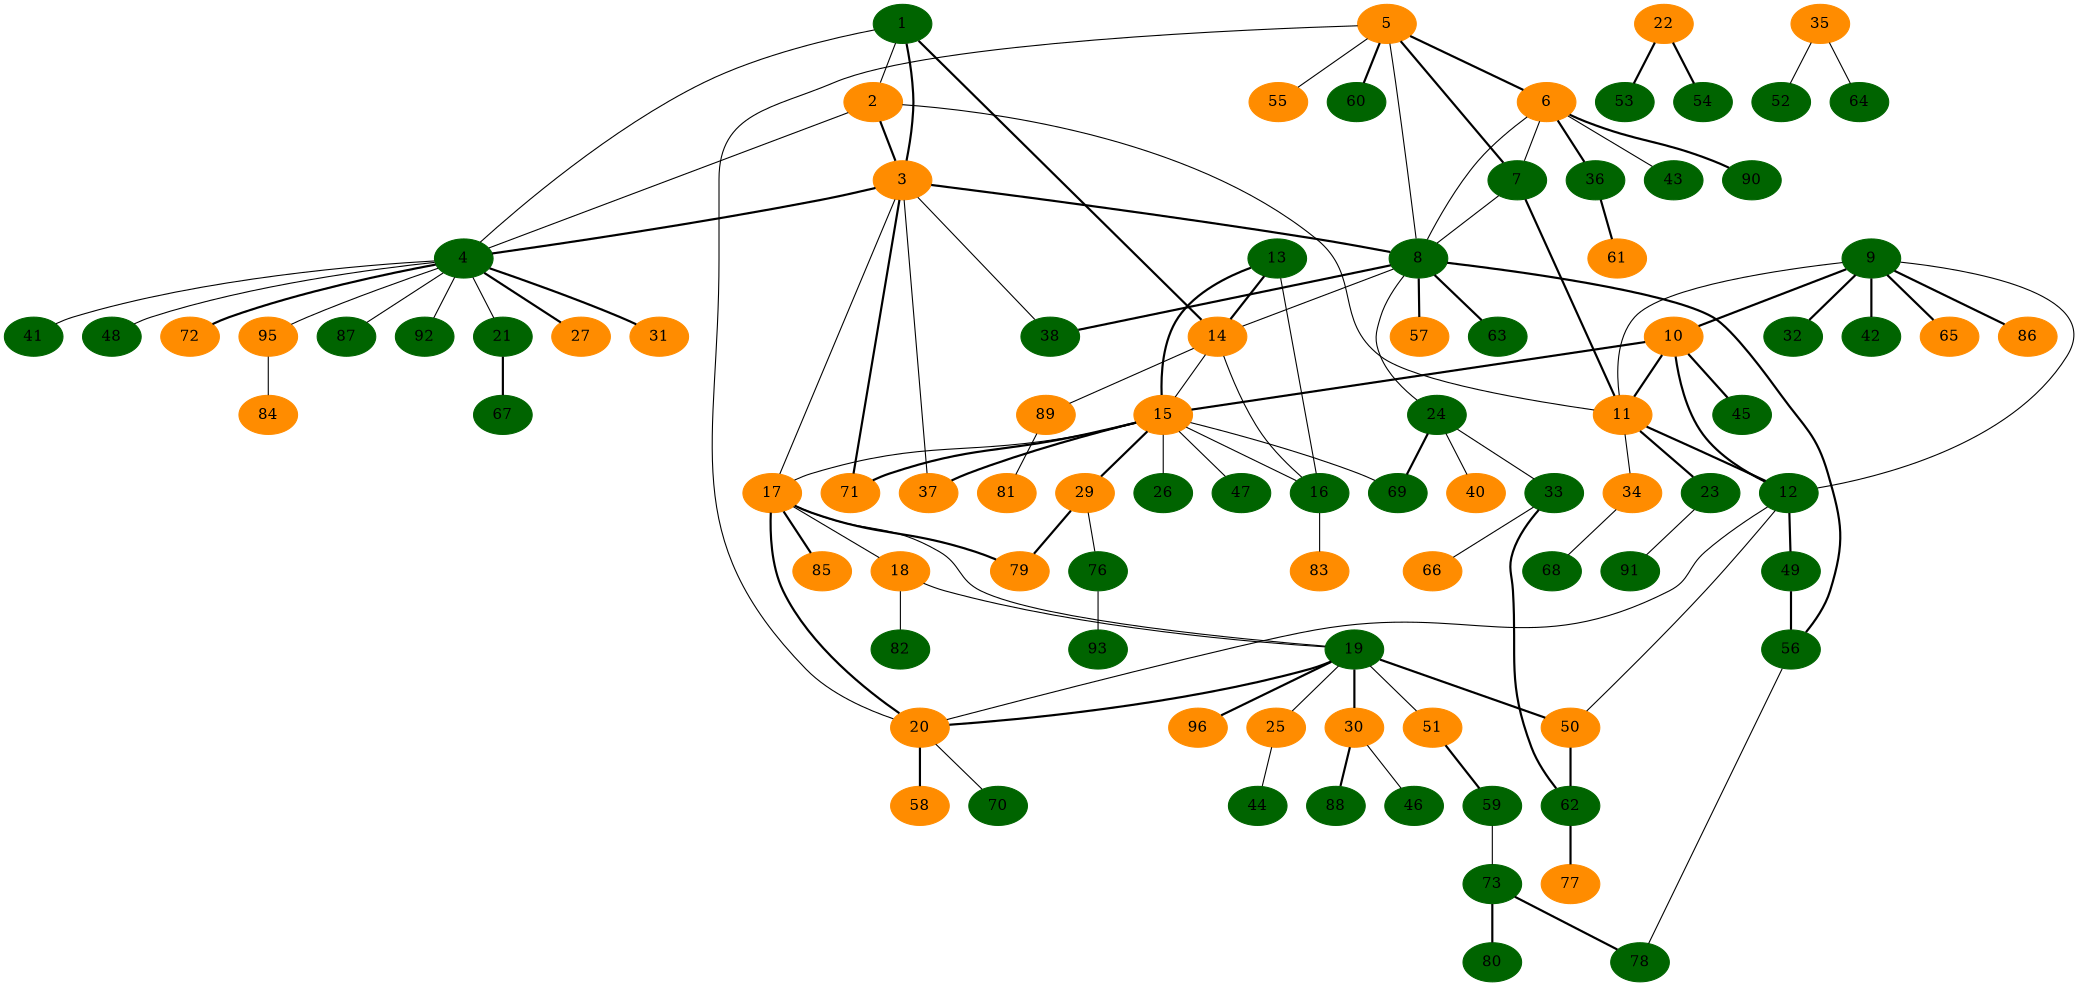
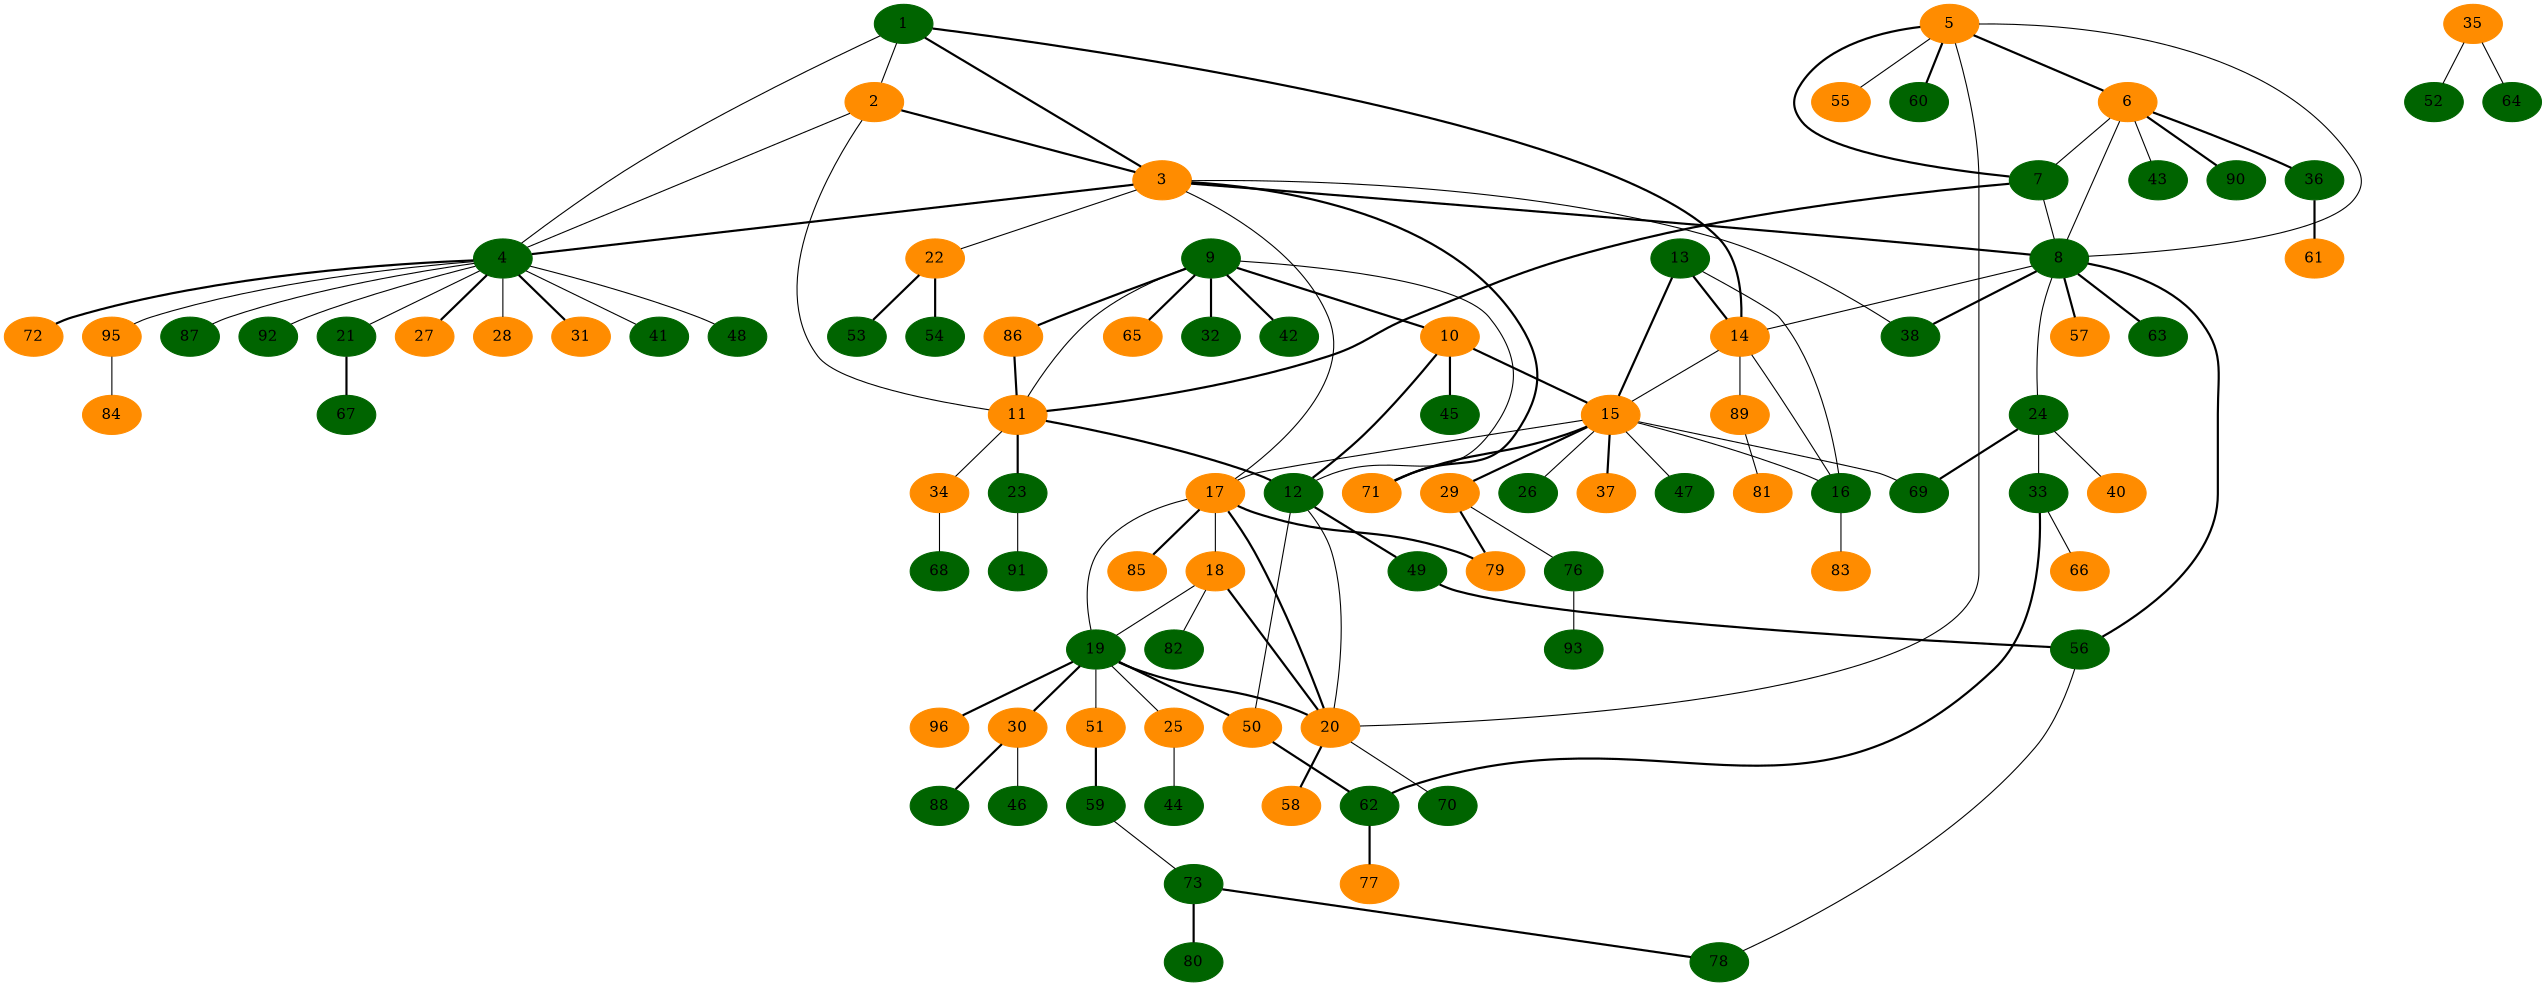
node "28": added
edge "3" -- "37": now "3" -- "22"
edge "10" -- "11": now "86" -- "11"
edge "18" -- "20": added
